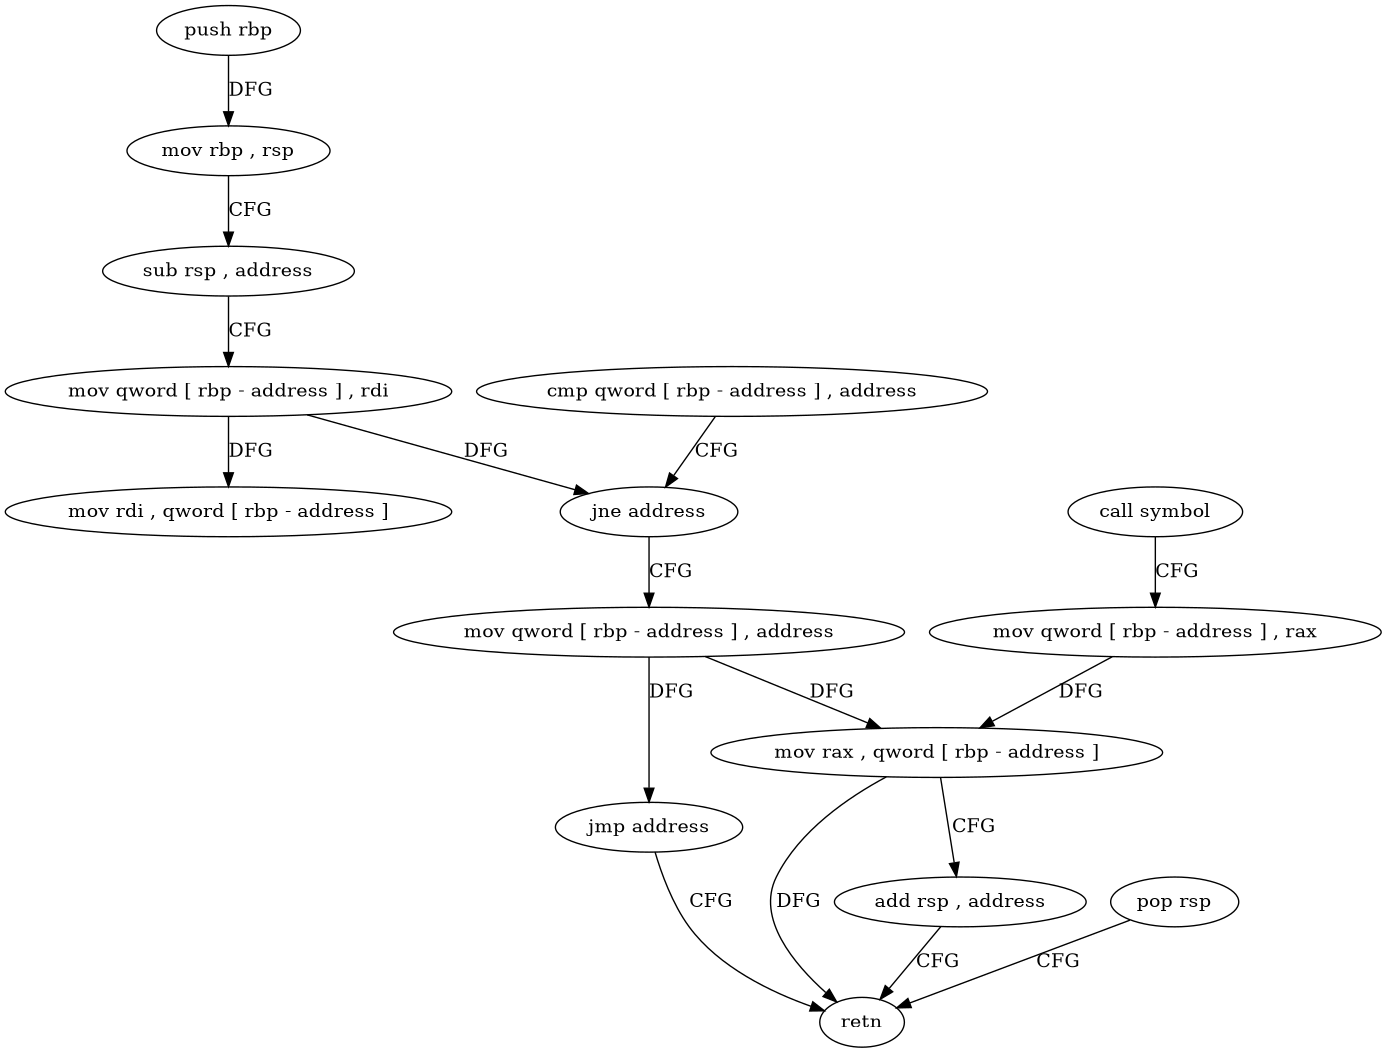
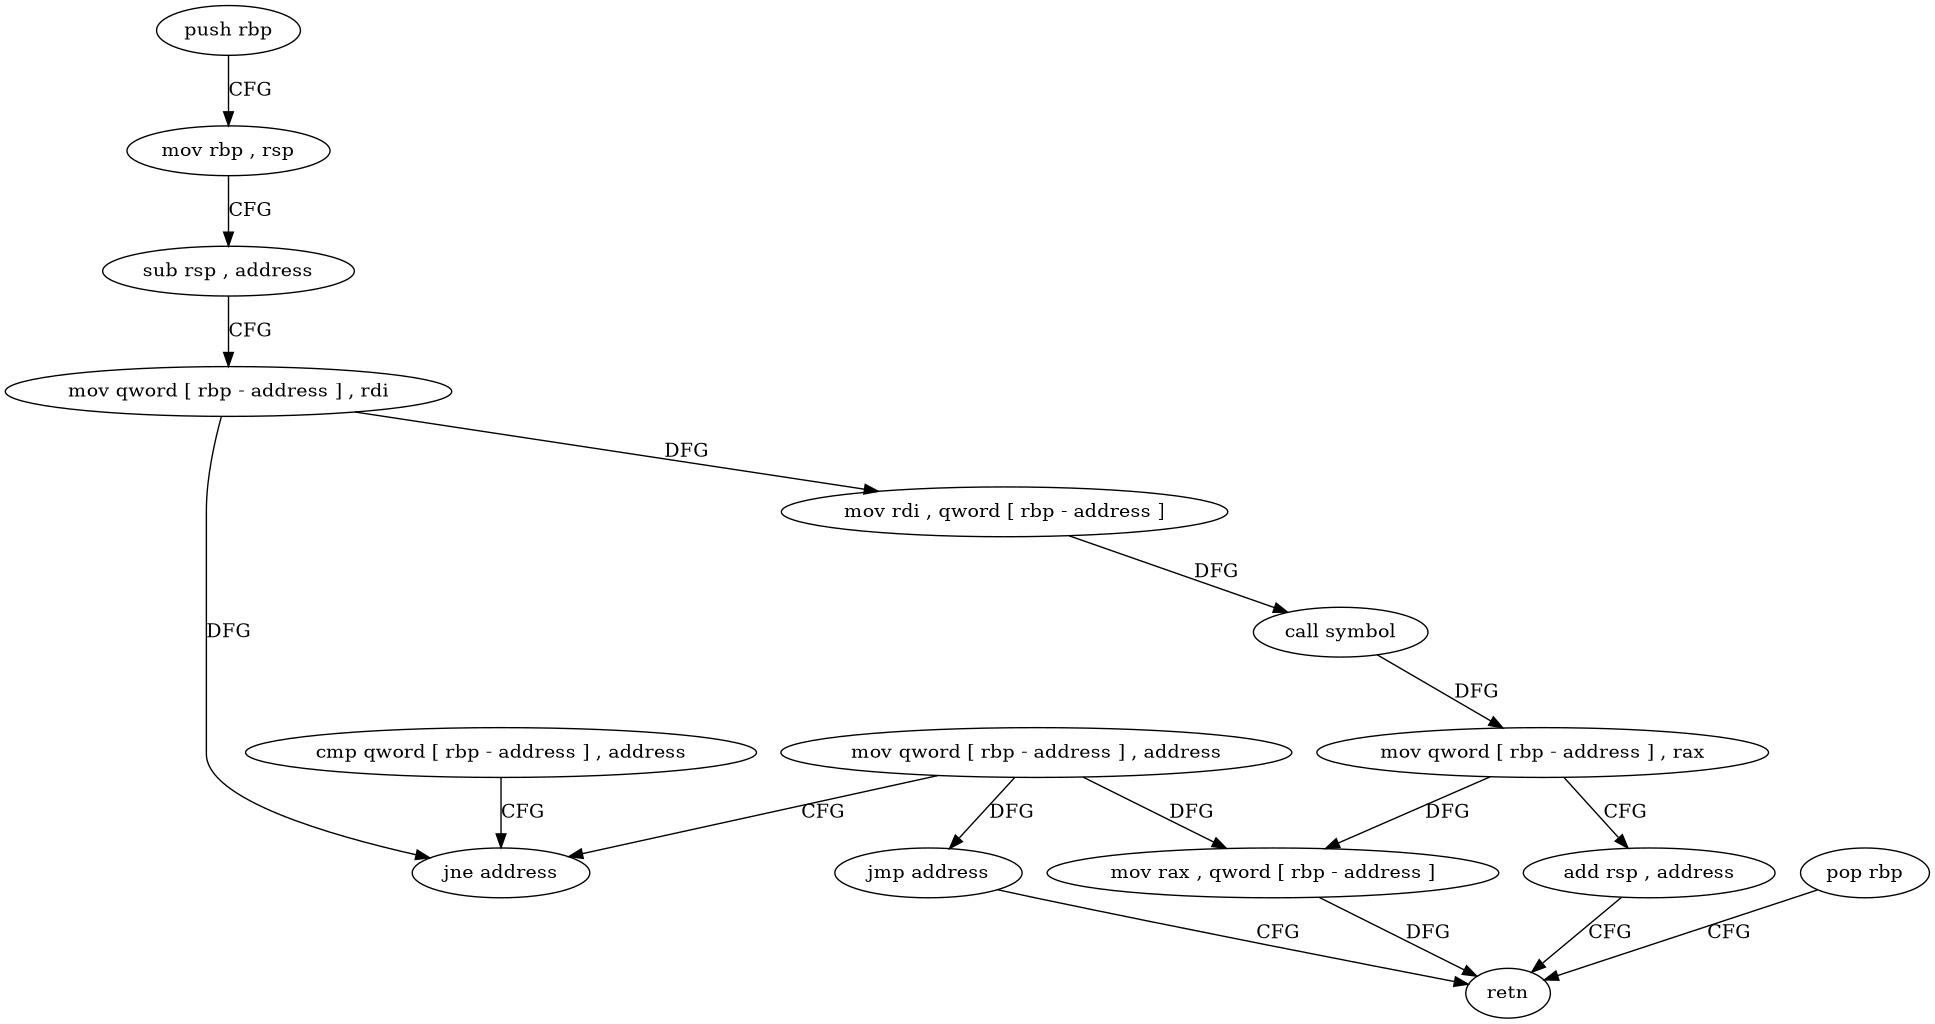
edge "push rbp" -> "mov rbp , rsp": label "DFG" -> "CFG"
edge "jne address" -> "mov qword [ rbp - address ] , address": reversed
edge "mov rdi , qword [ rbp - address ]" -> "call symbol": added, label "DFG"
edge "call symbol" -> "mov qword [ rbp - address ] , rax": label "CFG" -> "DFG"
edge "mov rax , qword [ rbp - address ]" -> "add rsp , address": now "mov qword [ rbp - address ] , rax" -> "add rsp , address"
node "pop rsp": label "pop rsp" -> "pop rbp"
